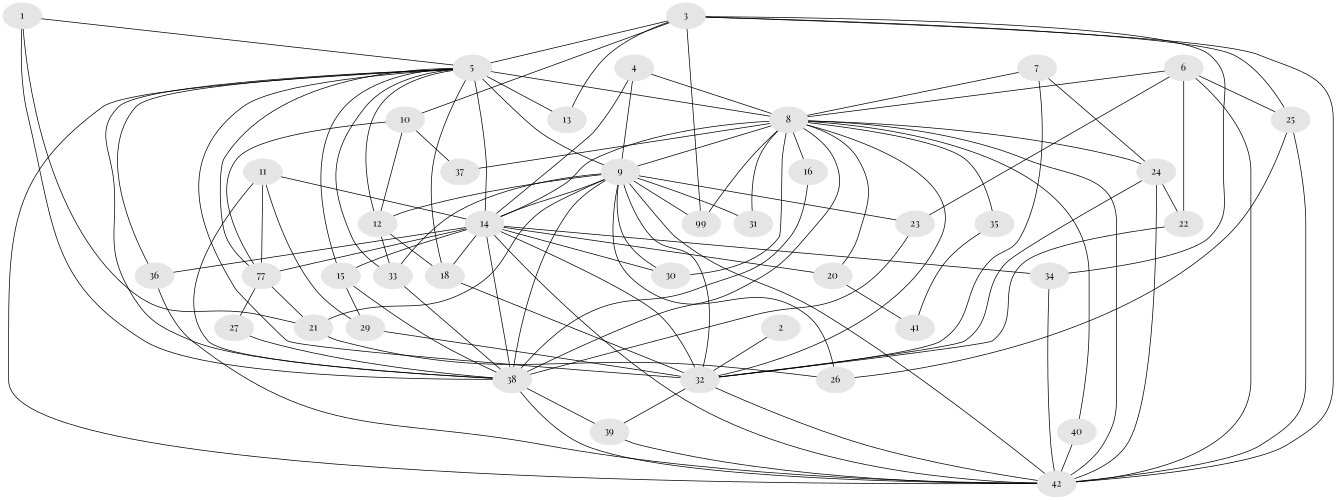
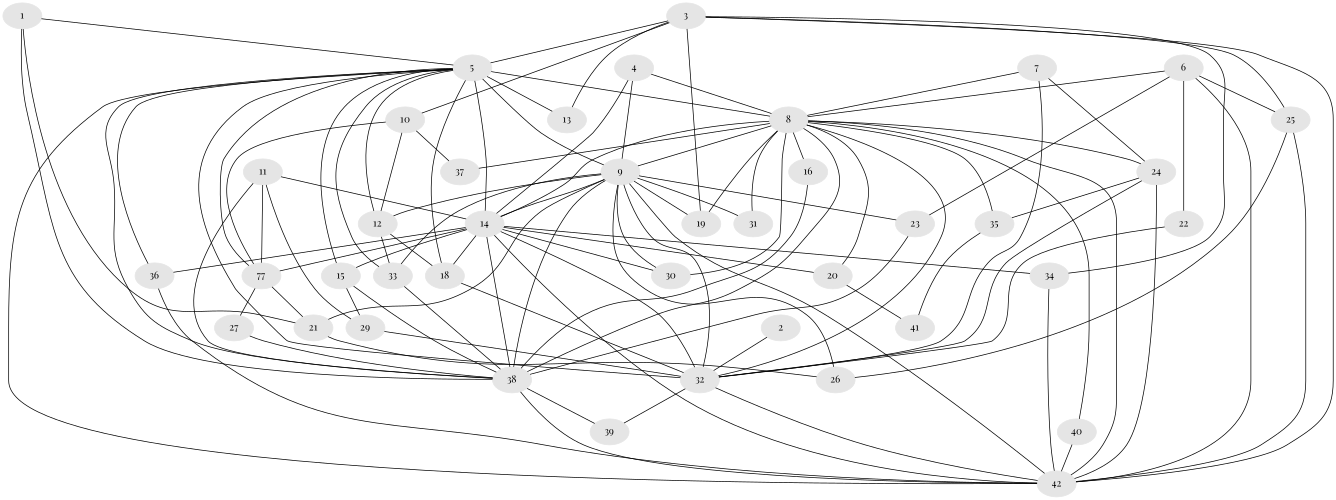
edge "24" -- "22": now "24" -- "35"
node "99": label "99" -> "19"
edge "39" -- "42": removed
